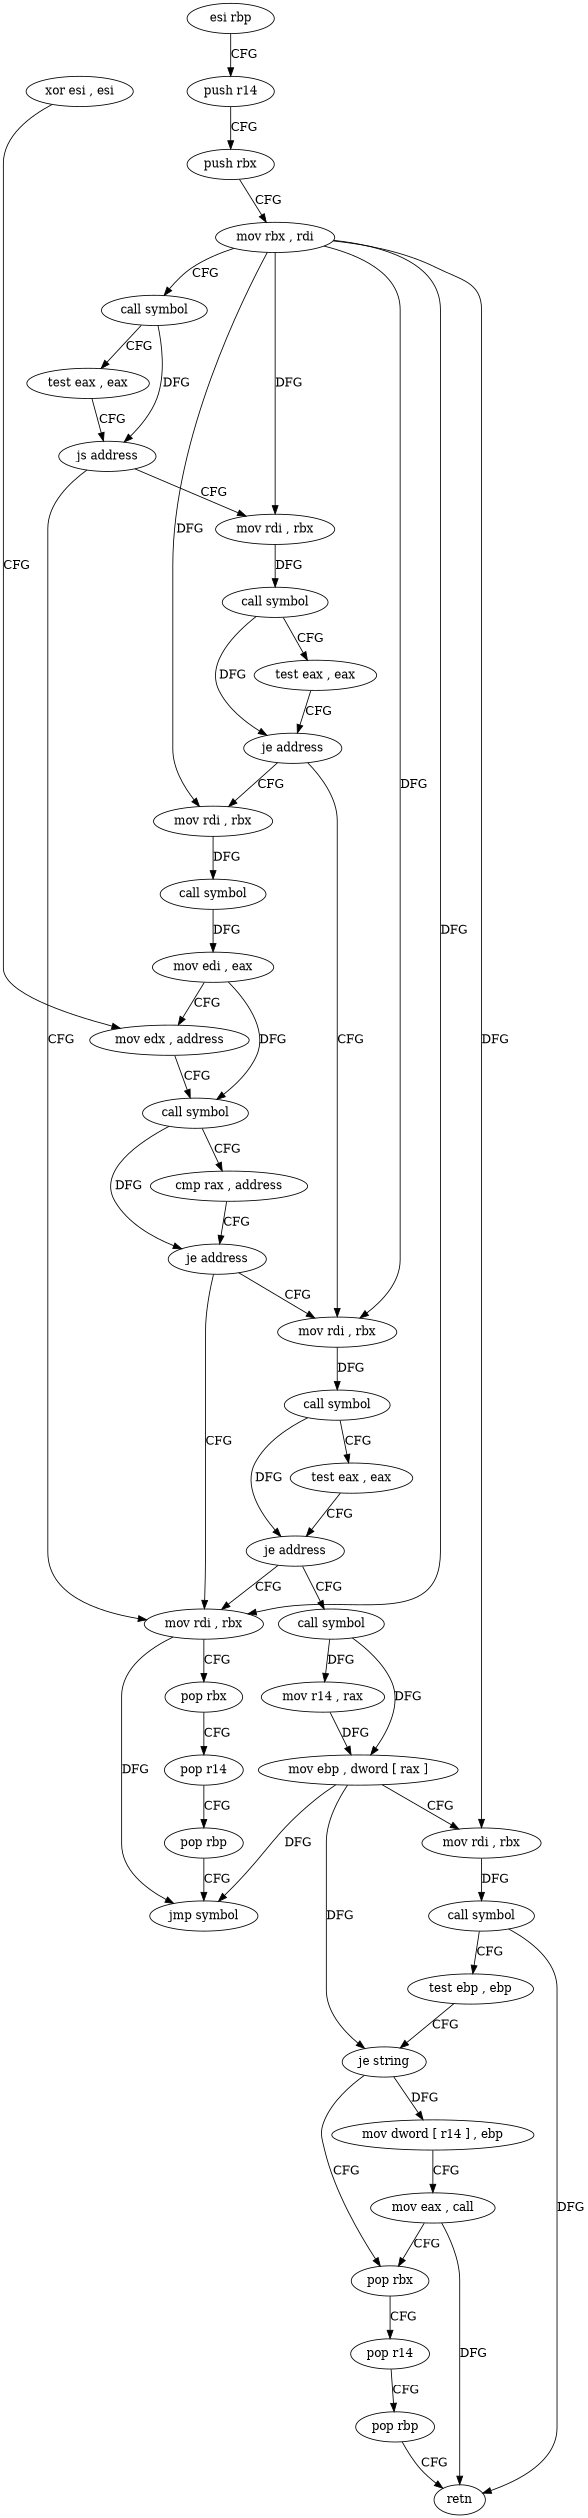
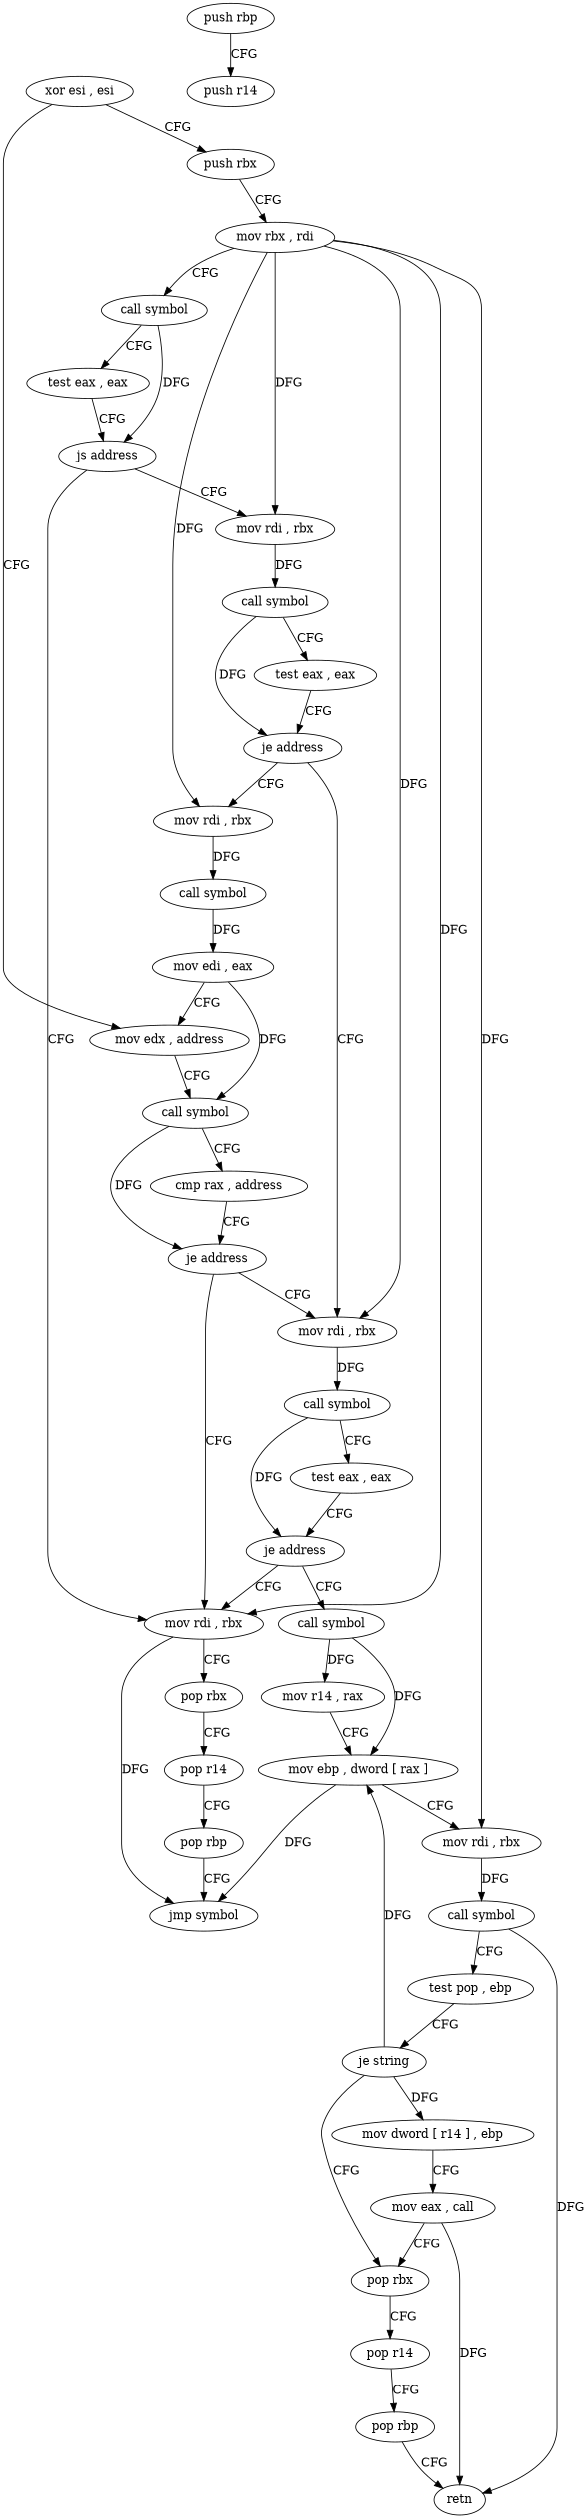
node "esi rbp": label "esi rbp" -> "push rbp"
edge "push r14" -> "push rbx": now "xor esi , esi" -> "push rbx"
edge "mov r14 , rax" -> "mov ebp , dword [ rax ]": label "DFG" -> "CFG"
edge "mov ebp , dword [ rax ]" -> "je string": reversed
node "test ebp , ebp": label "test ebp , ebp" -> "test pop , ebp"
